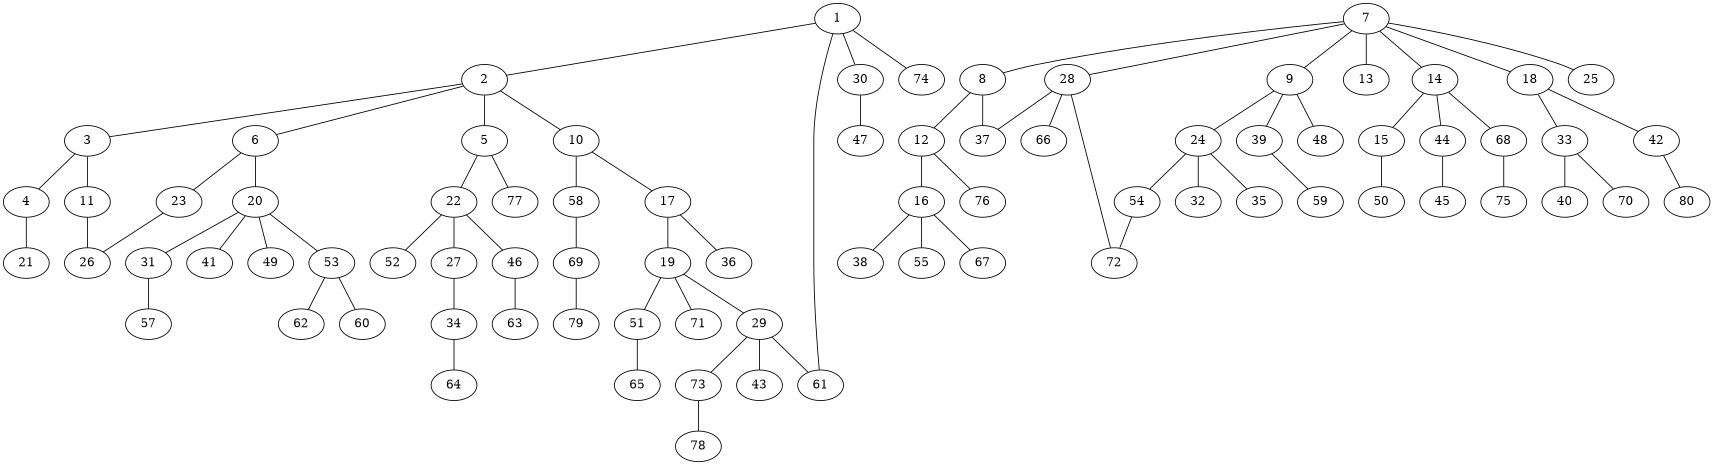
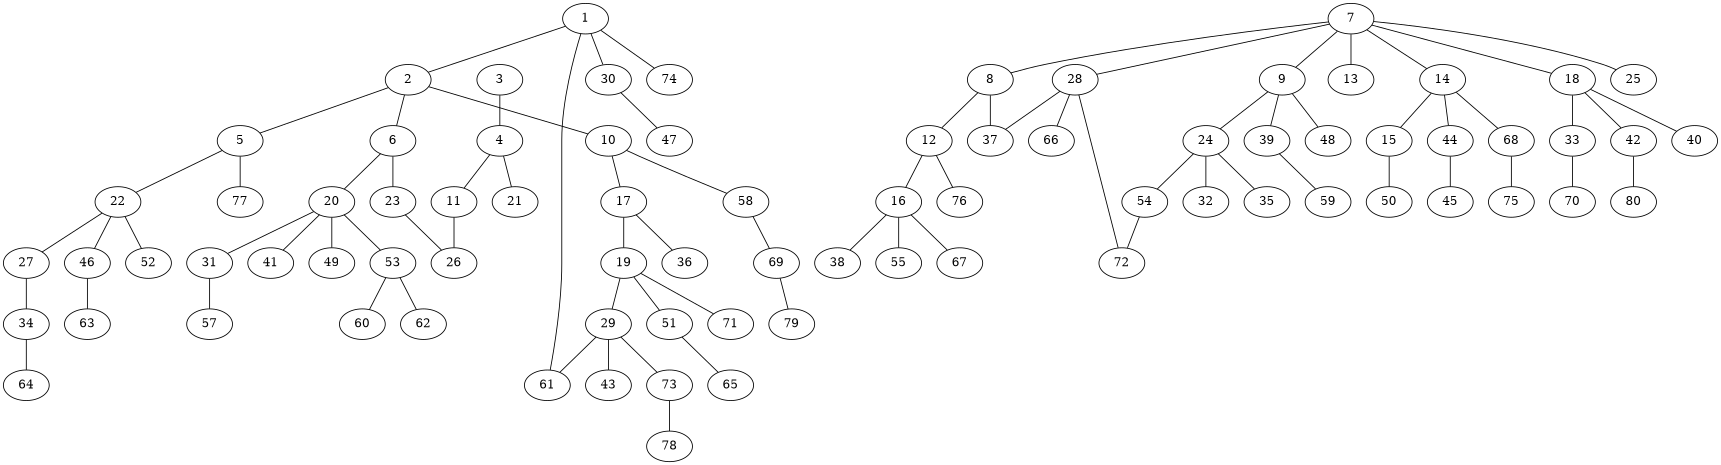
edge "2" -- "3": removed
edge "3" -- "11": now "4" -- "11"
edge "33" -- "40": now "18" -- "40"
